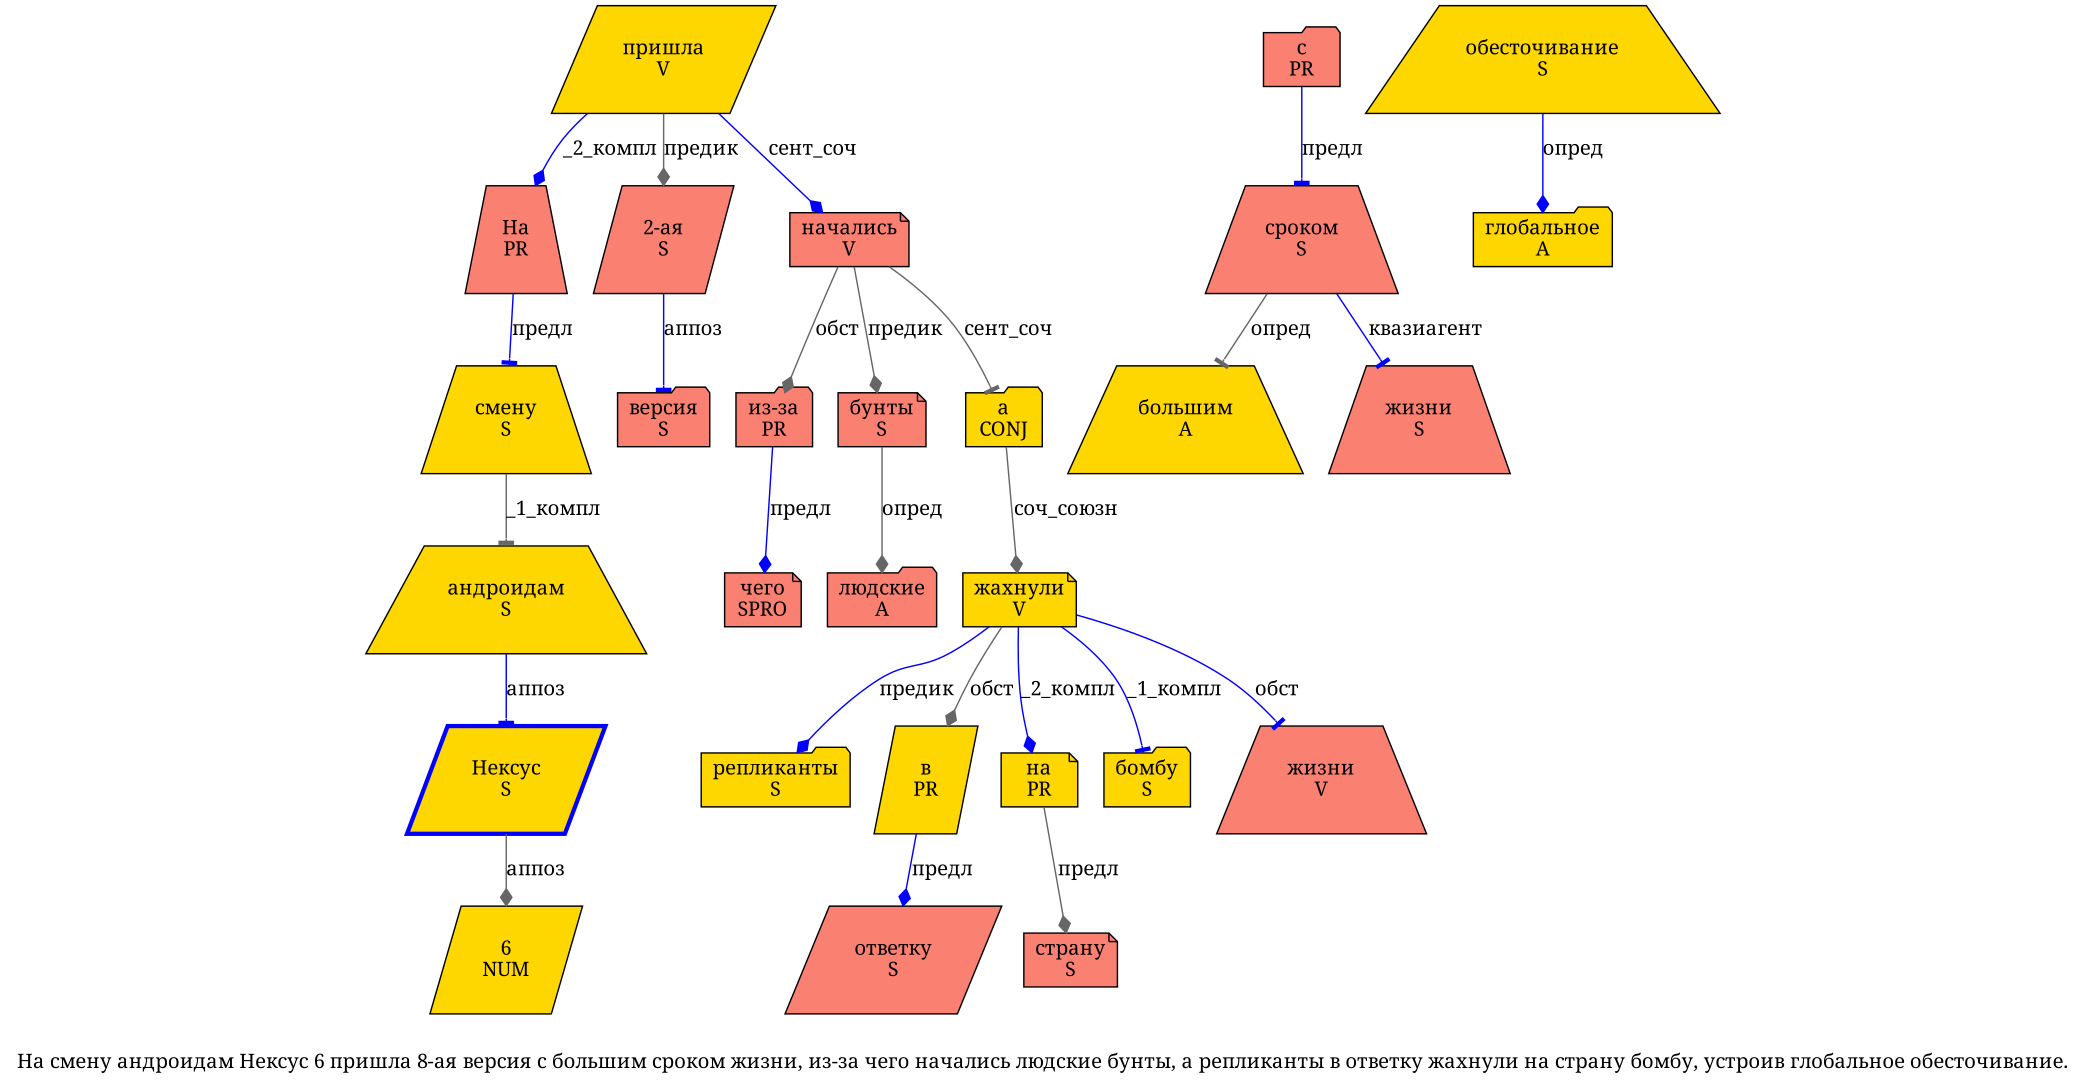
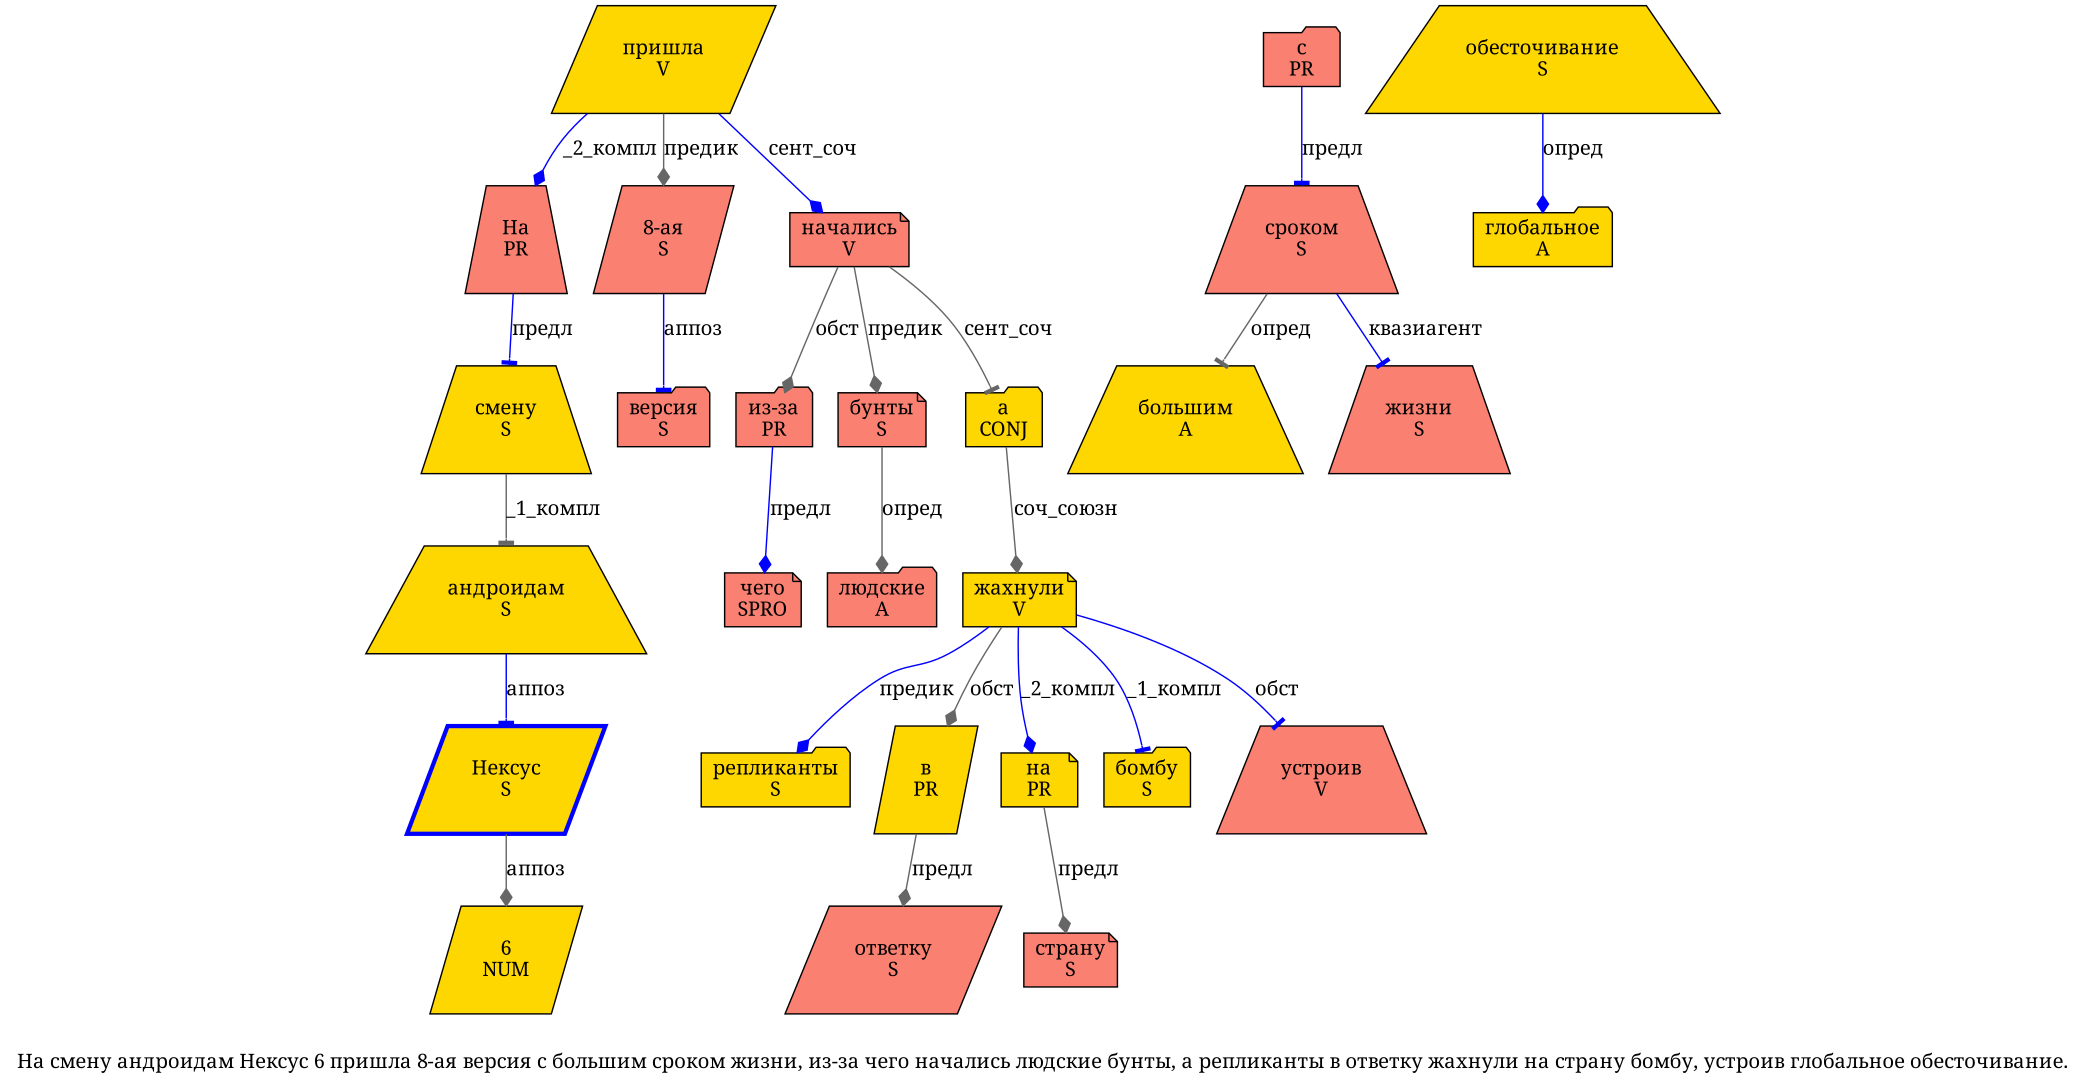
node "2-ая S": label "2-ая S" -> "8-ая S"
node "жизни V": label "жизни V" -> "устроив V"
edge "в PR" -> "ответку S": color blue -> gray40
